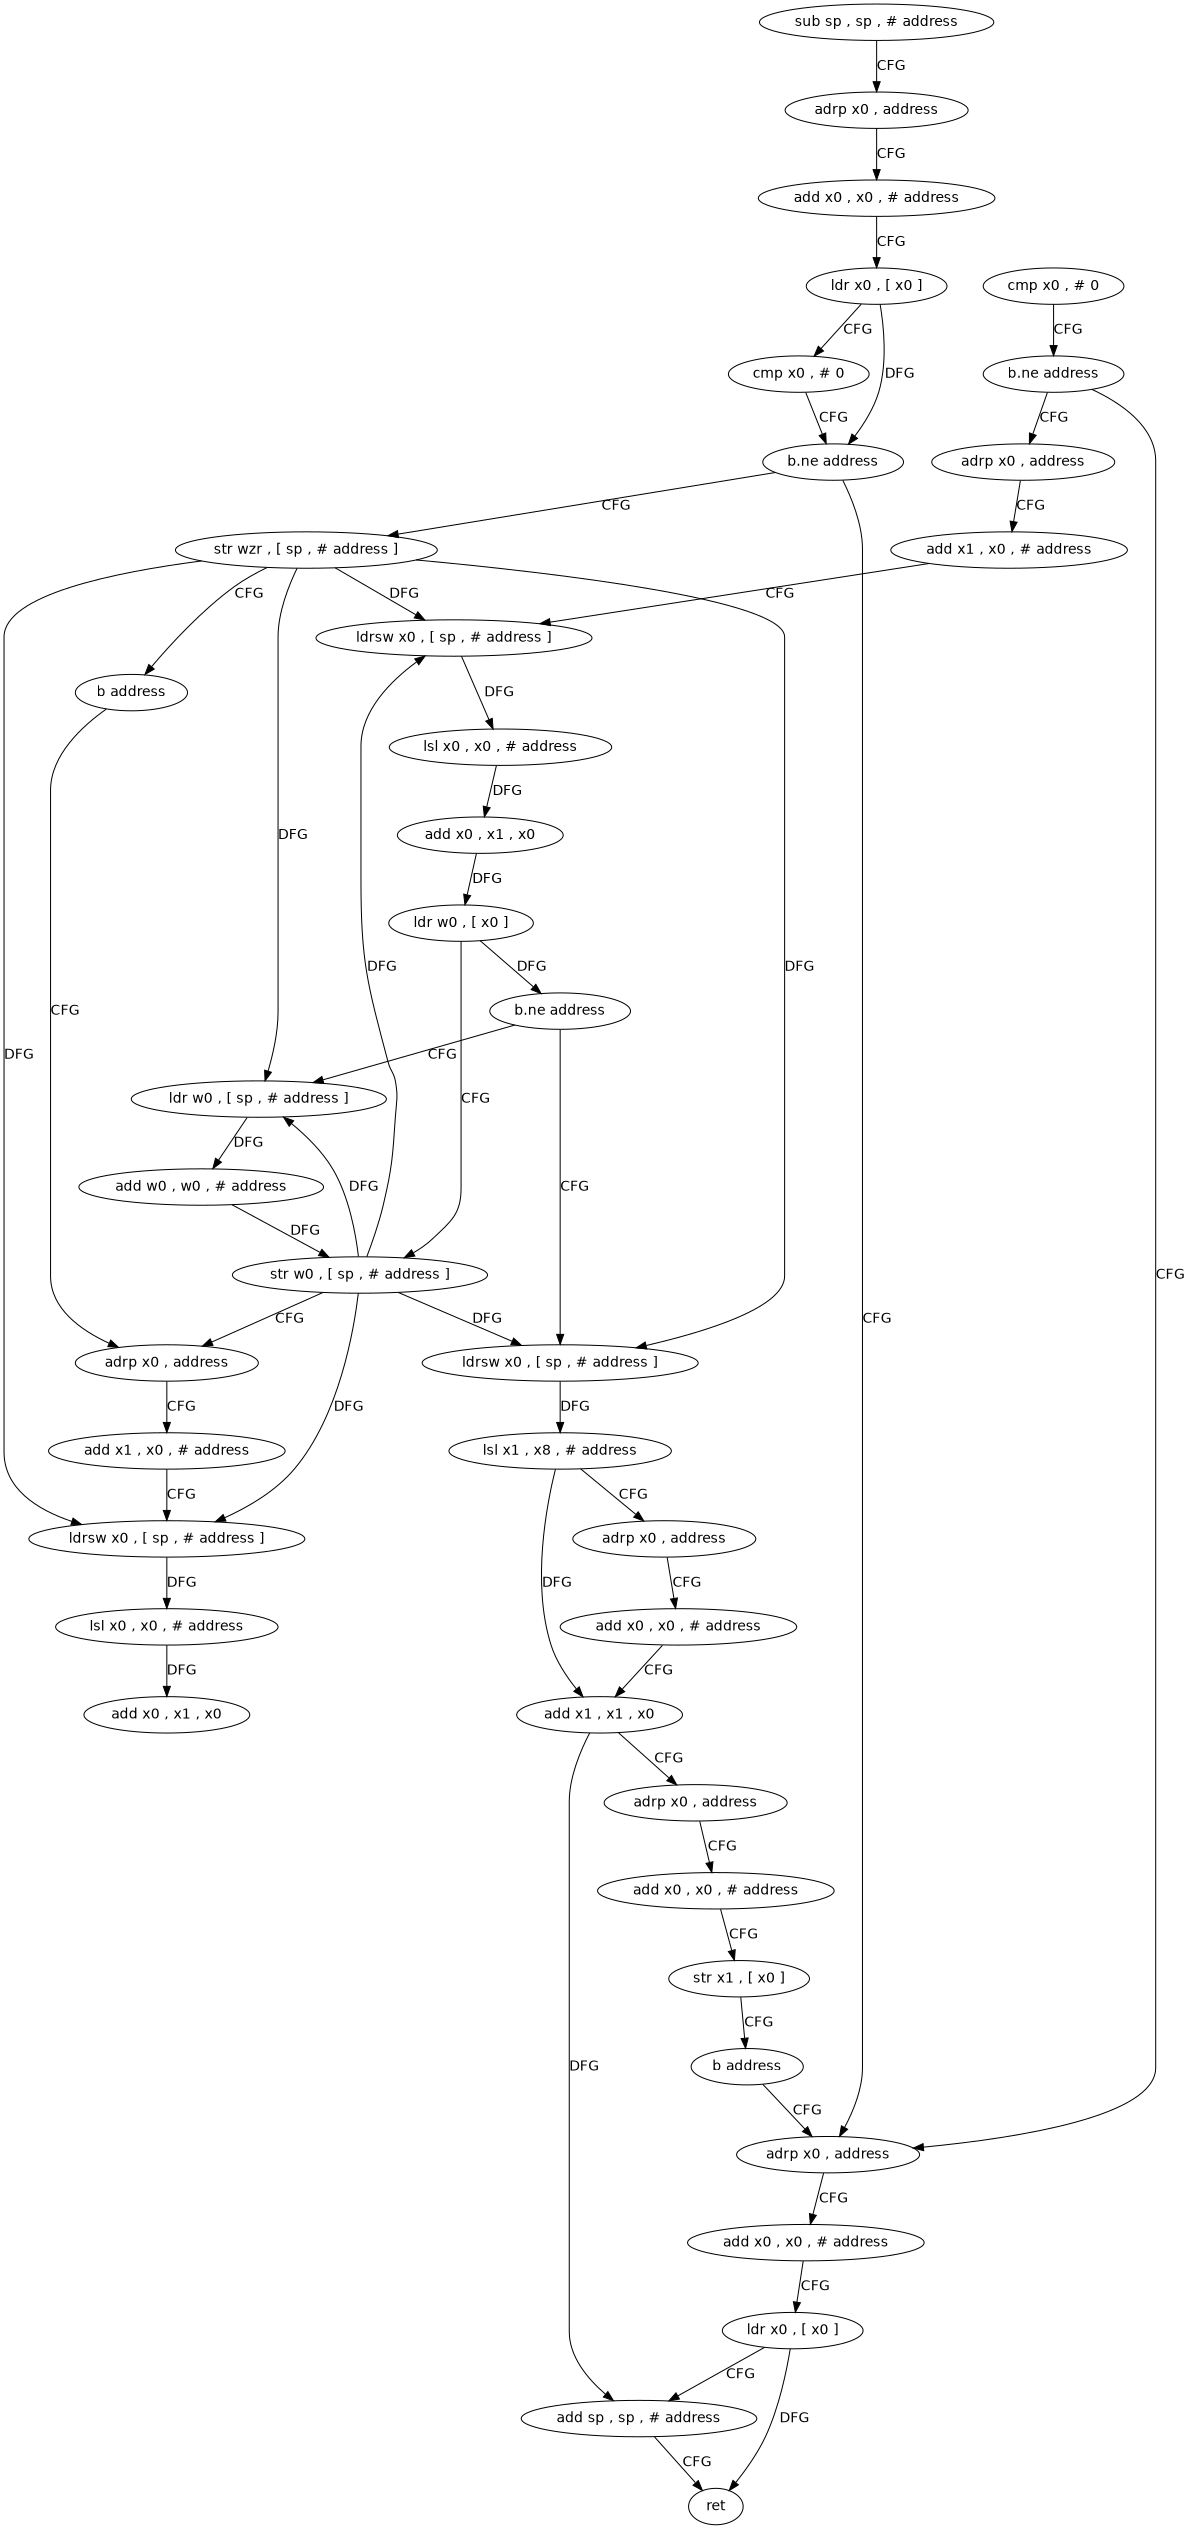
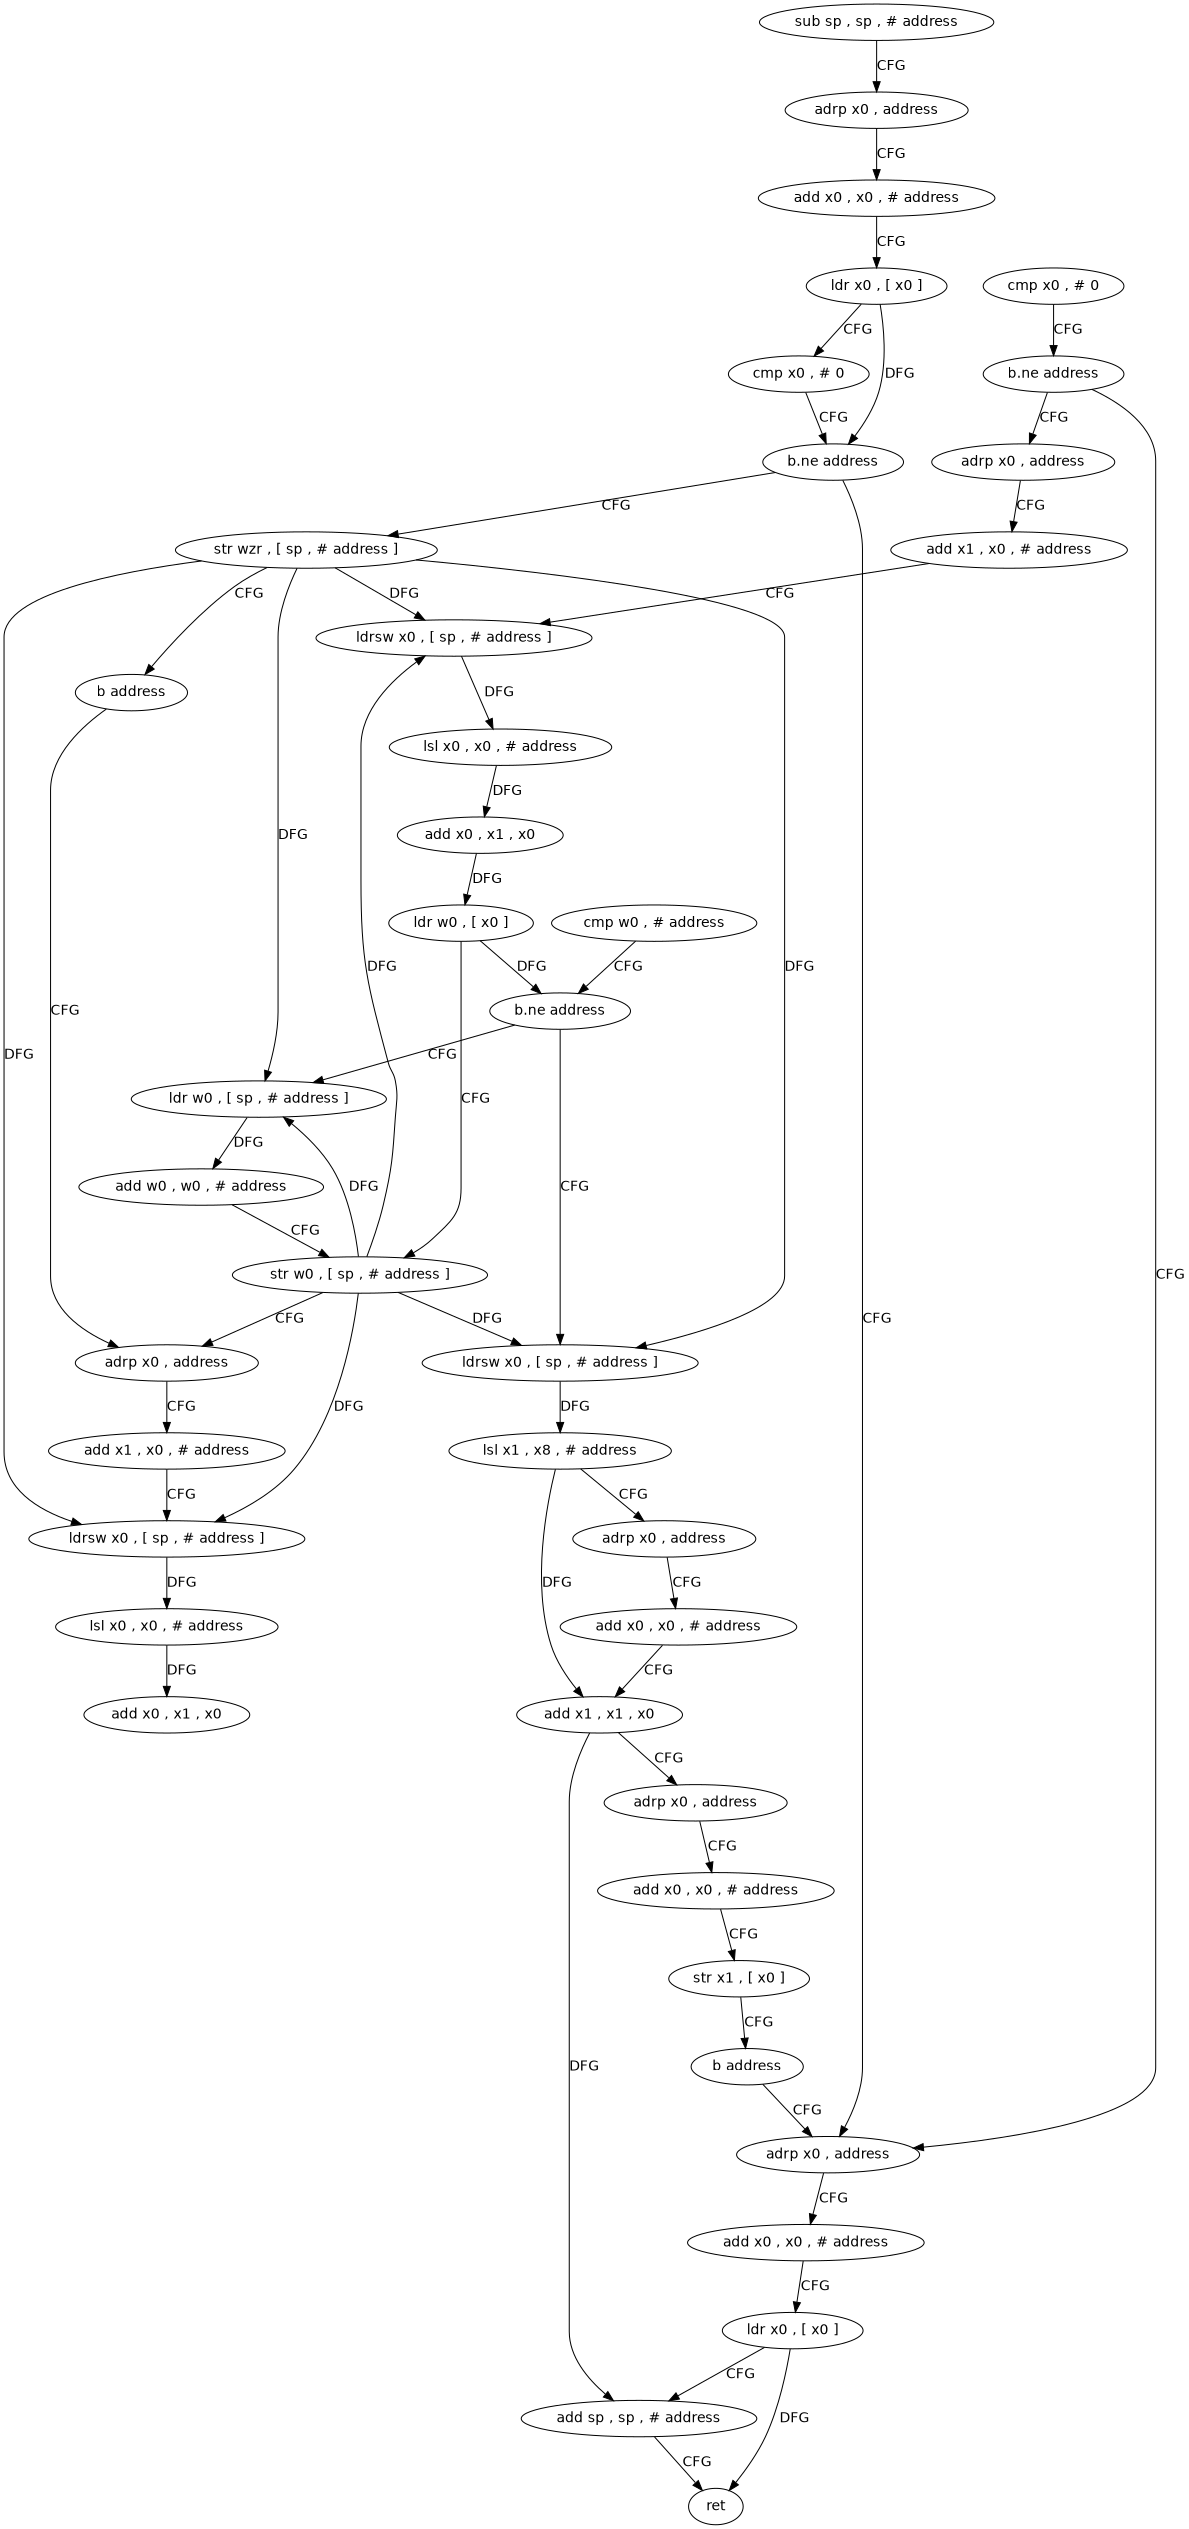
node "cmp w0 , # address": added
edge "add w0 , w0 , # address" -> "str w0 , [ sp , # address ]": label "DFG" -> "CFG"
